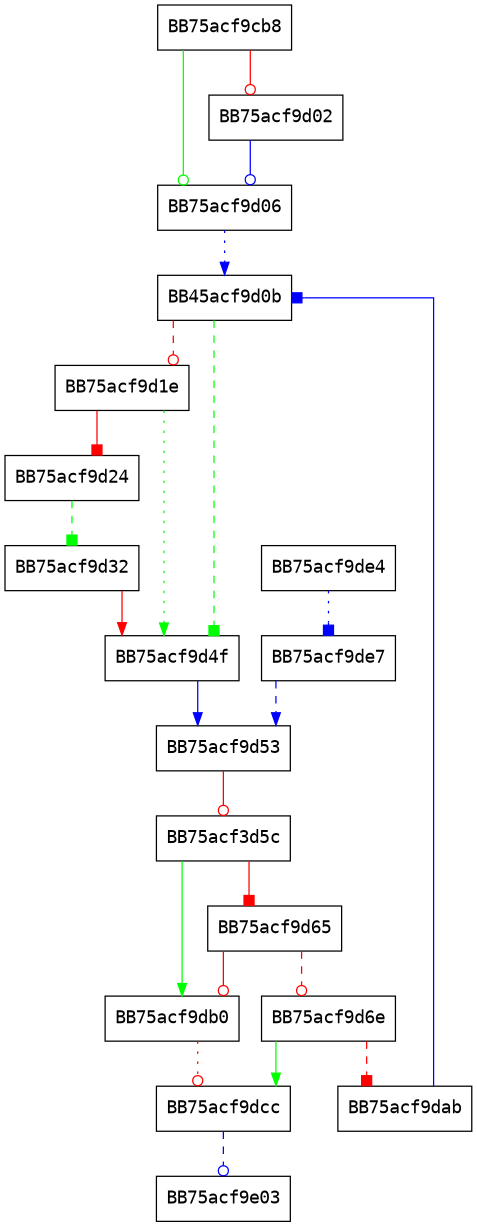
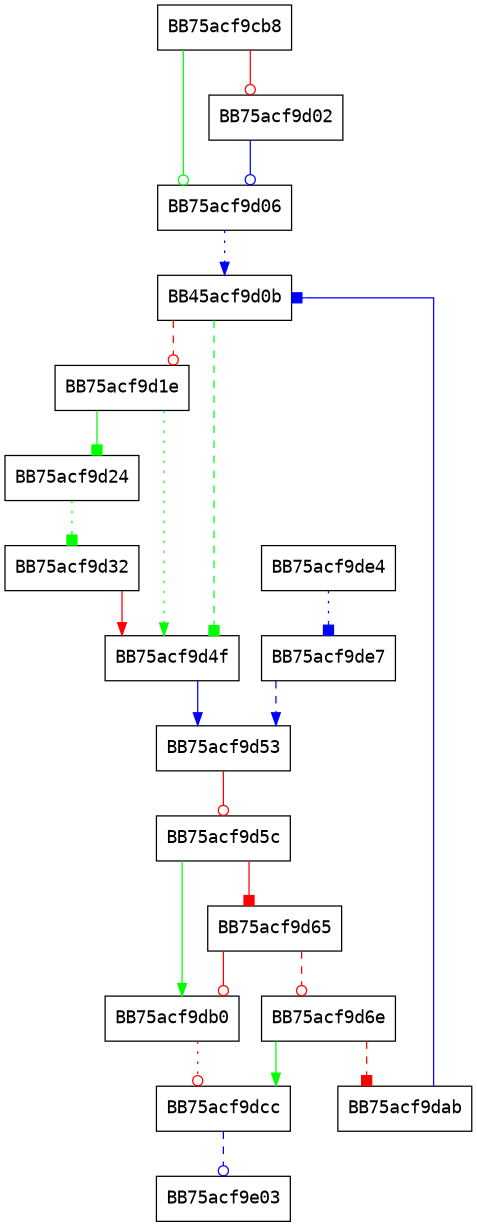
edge "BB75acf9d1e" -> "BB75acf9d24": color red -> green
edge "BB75acf9d24" -> "BB75acf9d32": style dashed -> dotted
node "BB75acf3d5c": label "BB75acf3d5c" -> "BB75acf9d5c"
